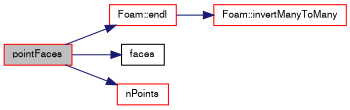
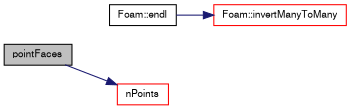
node "Foam::endl": color red -> black
edge "pointFaces" -> "Foam::endl": removed
node "pointFaces": color red -> black
node "faces": removed
